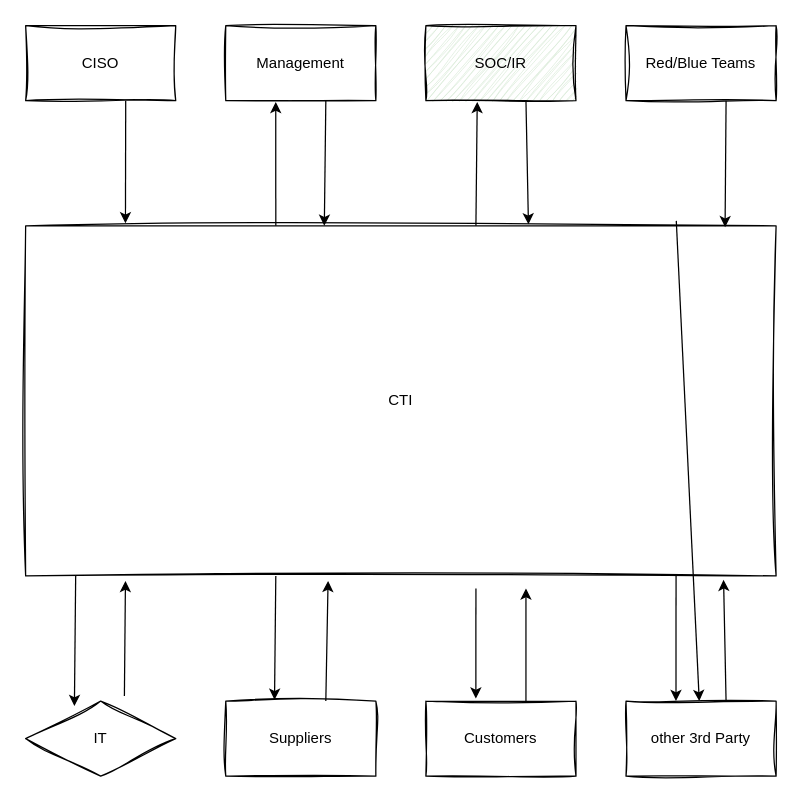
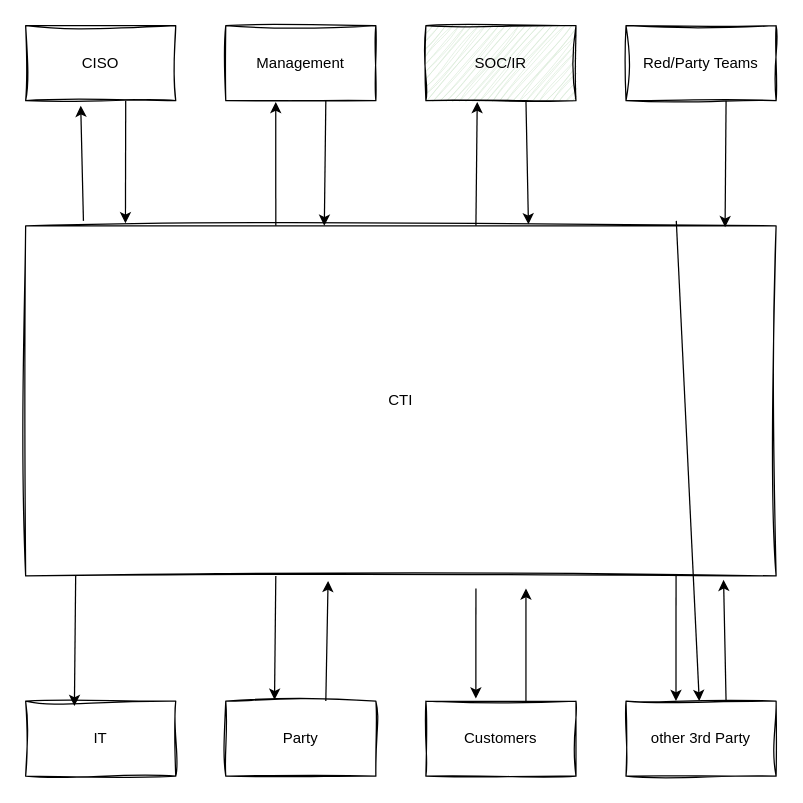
node "Red/Blue Teams": label "Red/Blue Teams" -> "Red/Party Teams"
edge "CTI" -> "CISO": added
edge "IT" -> "CTI": removed
node "IT": shape diamond -> rectangle
node "Suppliers": label "Suppliers" -> "Party"
